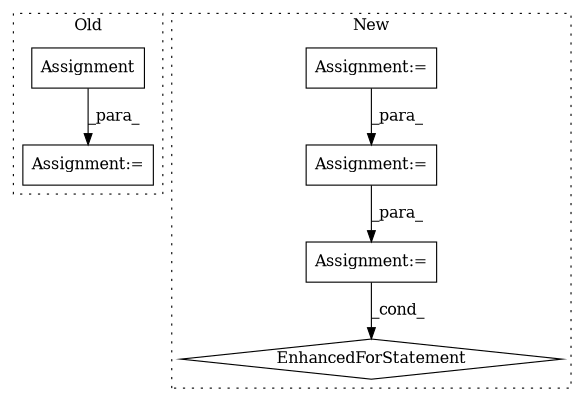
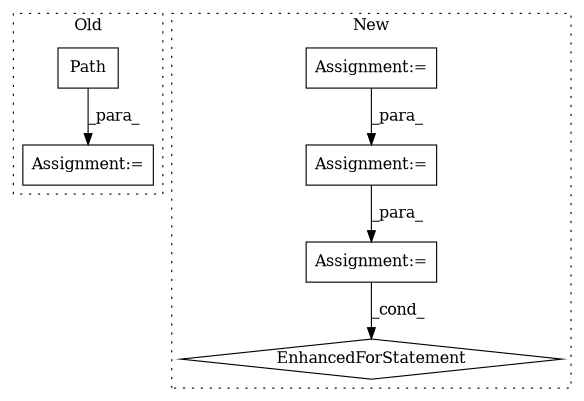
node "Assignment": label "Assignment" -> "Path"
